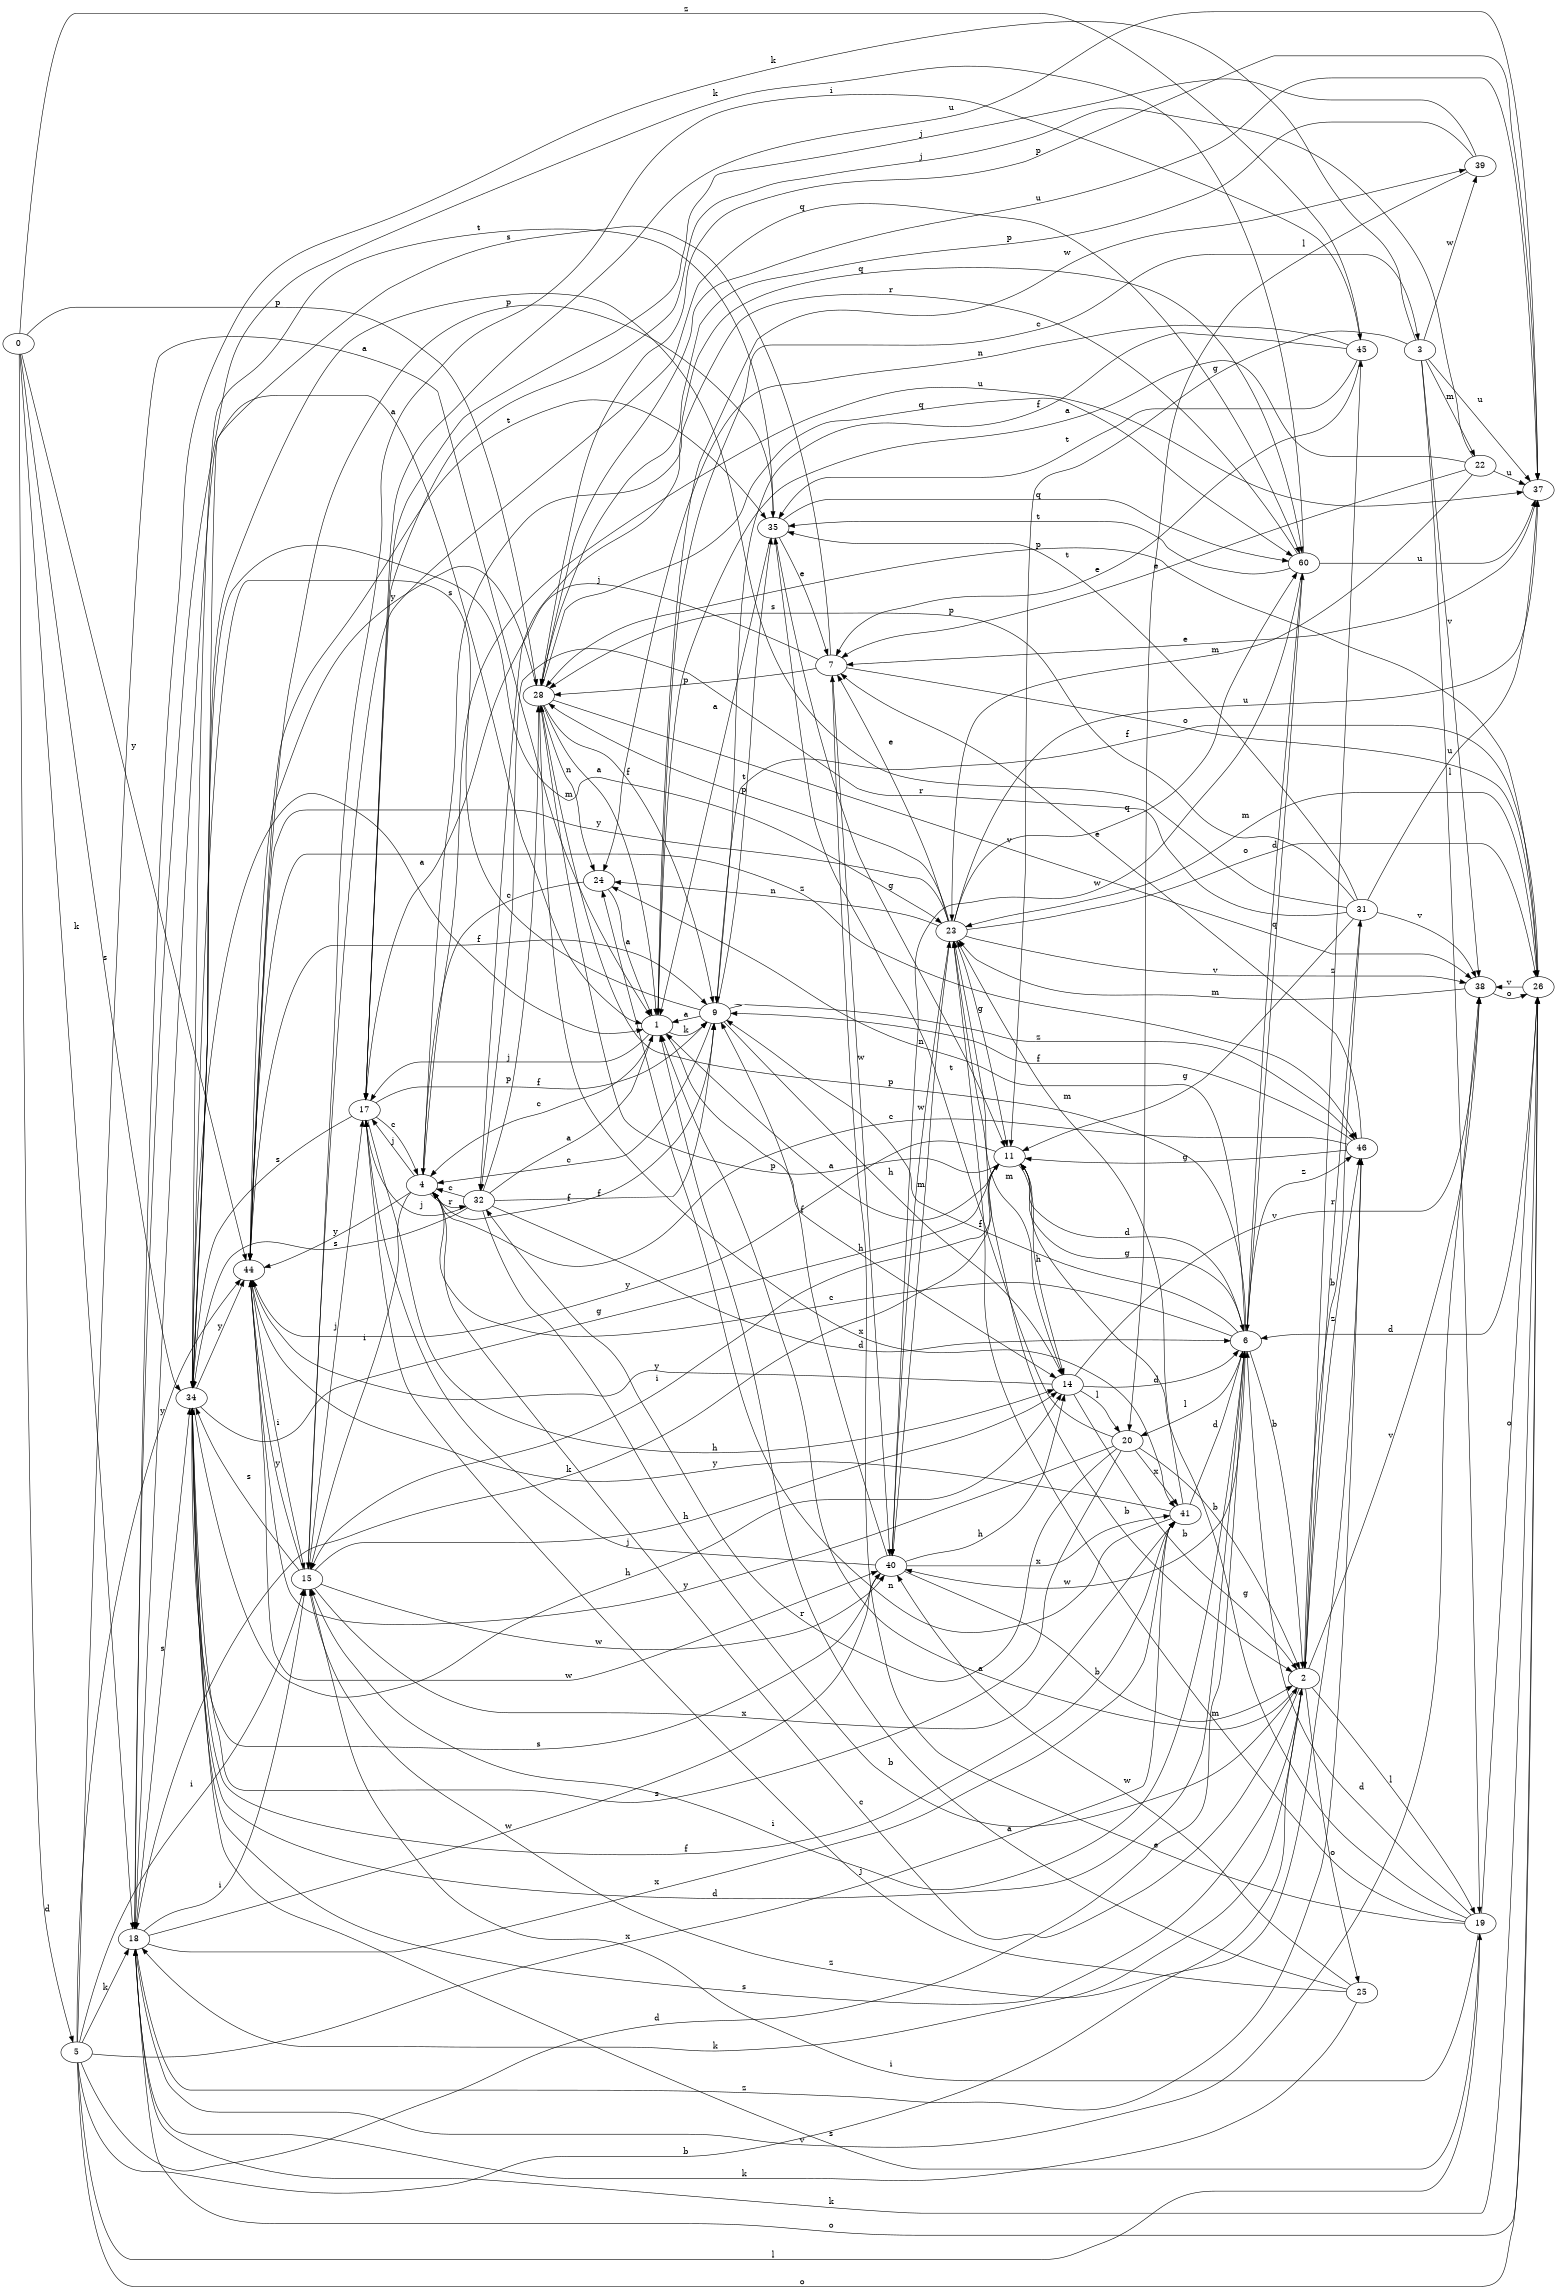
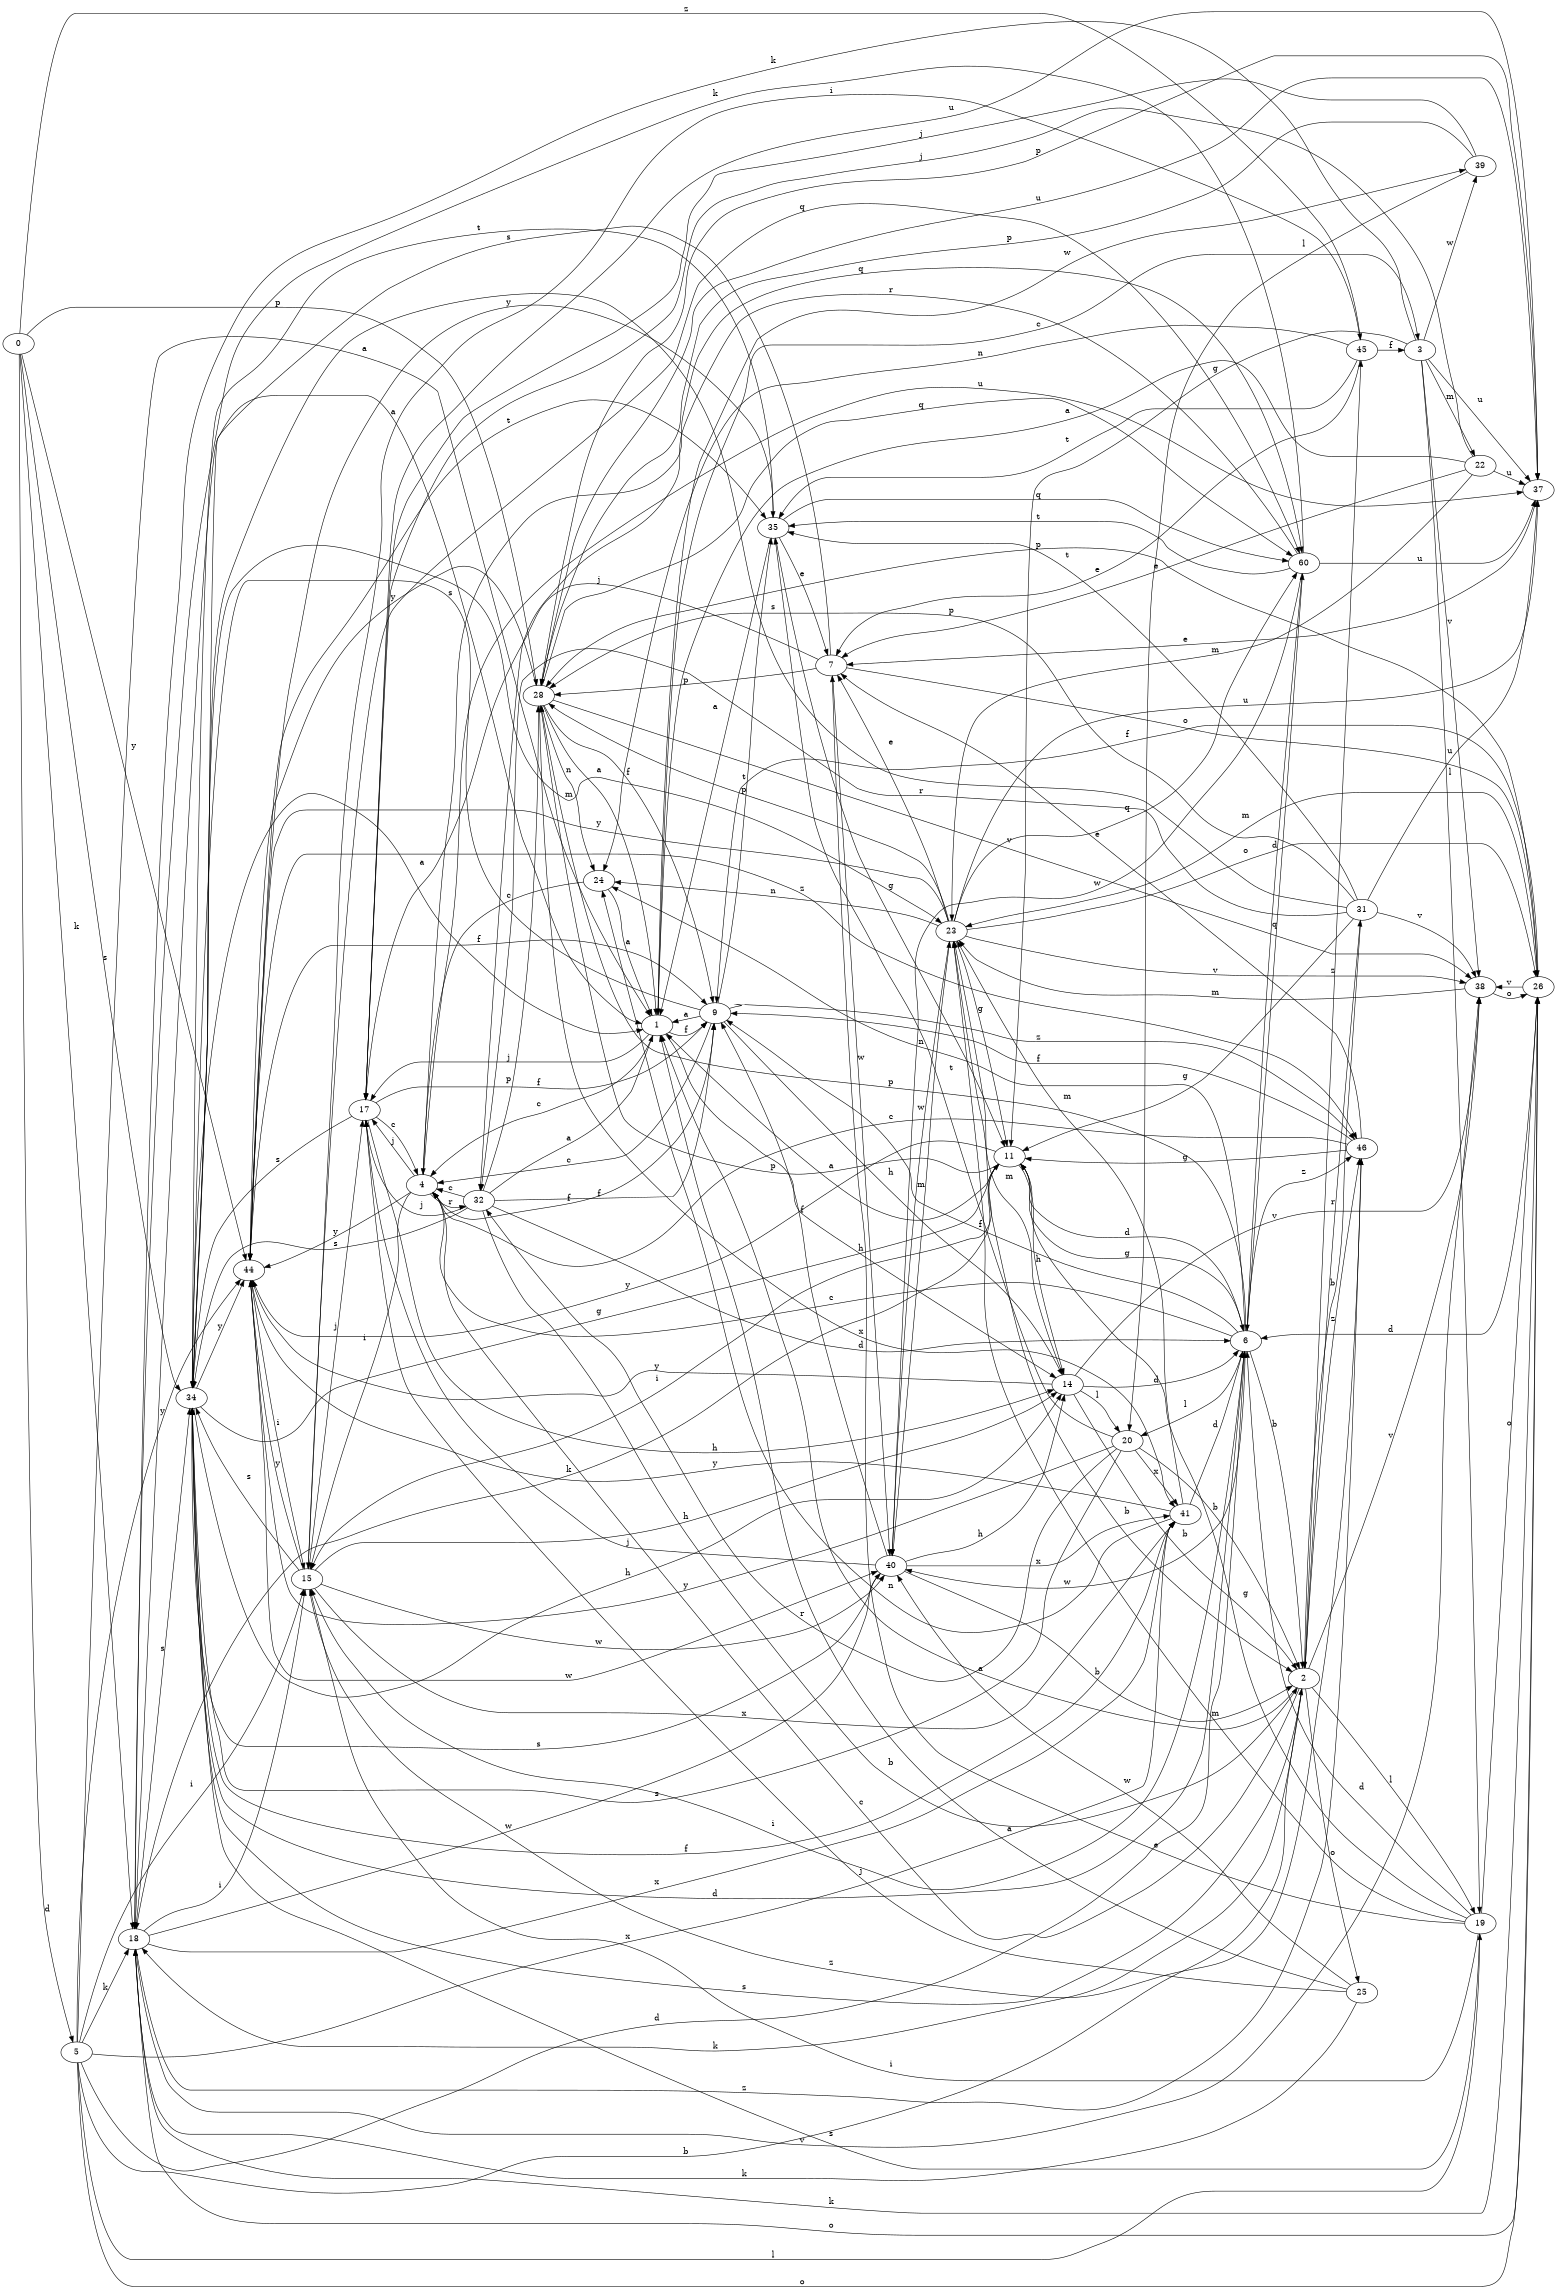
edge "35" -> "44": label "p" -> "y"
edge "45" -> "9": now "45" -> "3"
edge "1" -> "9": label "k" -> "f"
